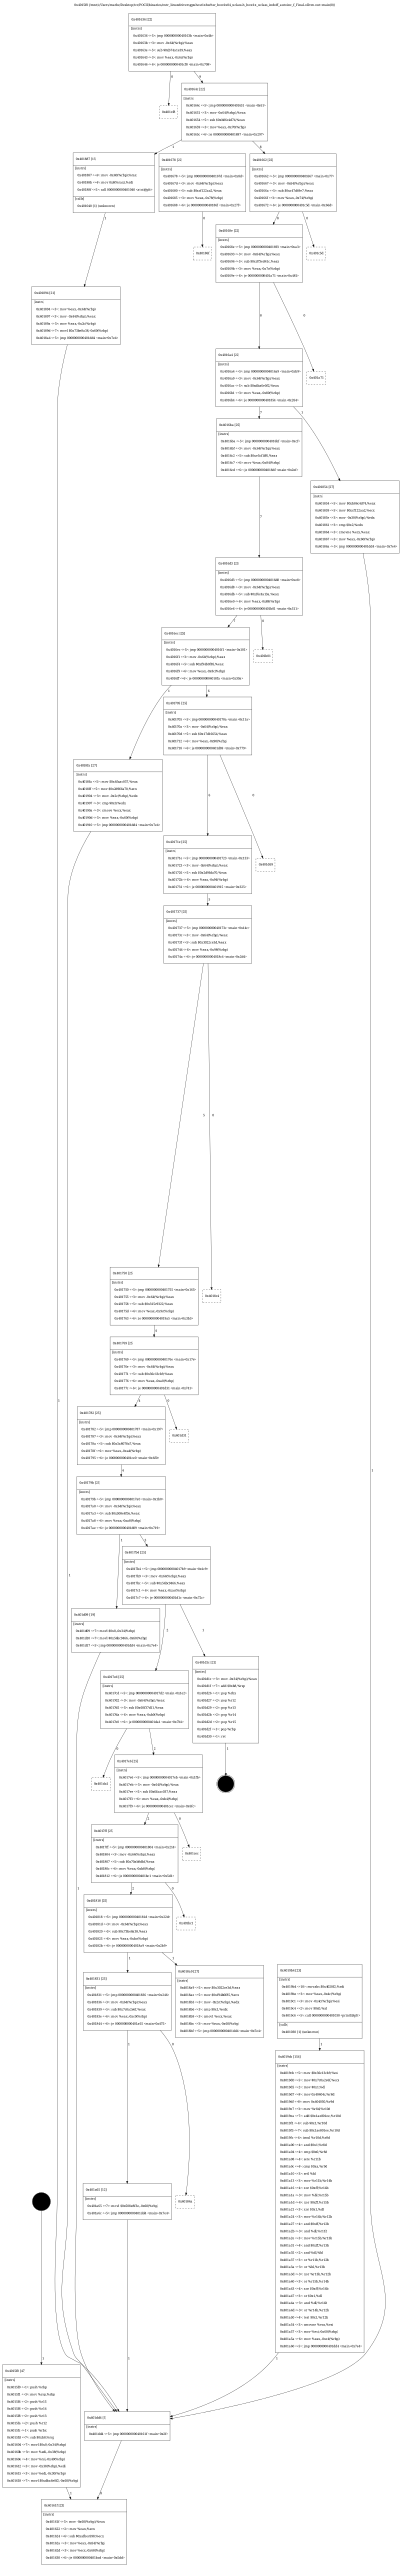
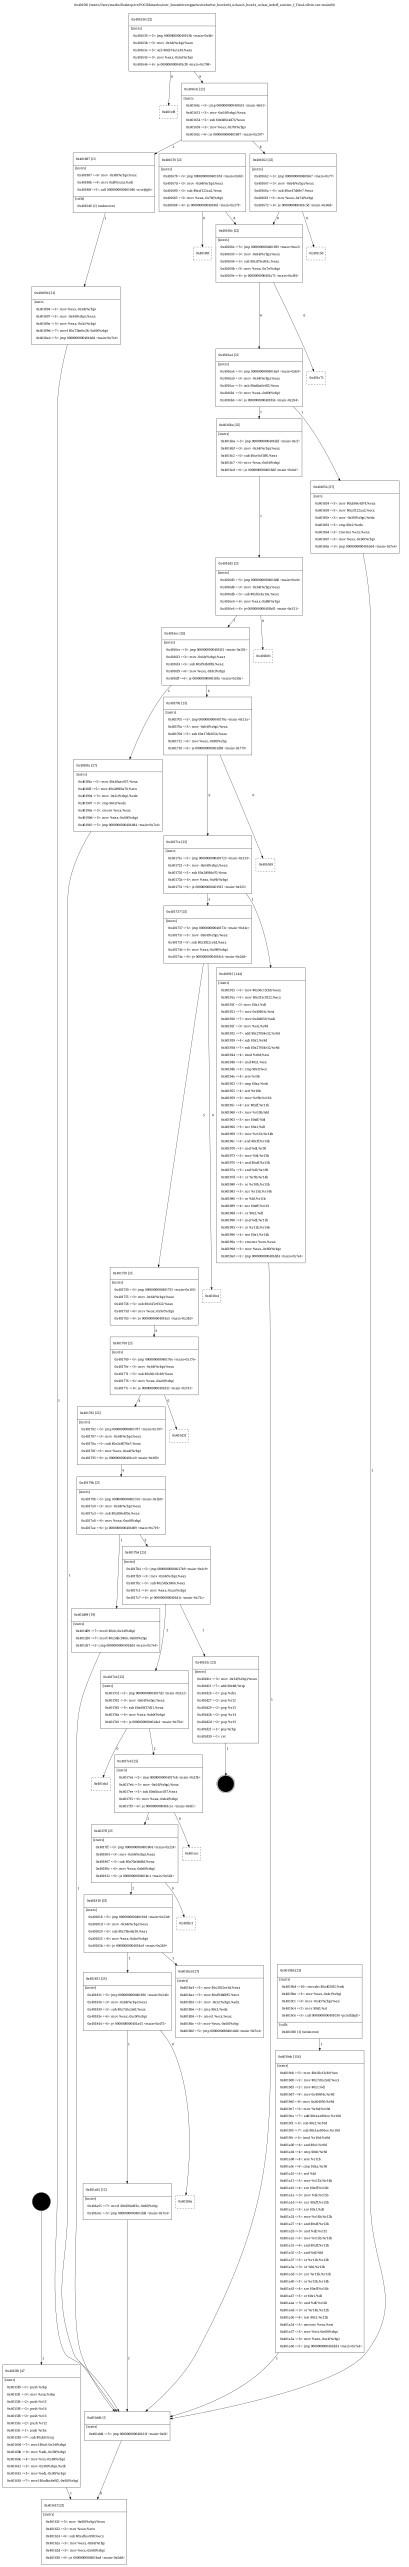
edge "0x401678 [22]" -> "0x40168e [22]": added, label "8"
node "0x401915 [144]": added
